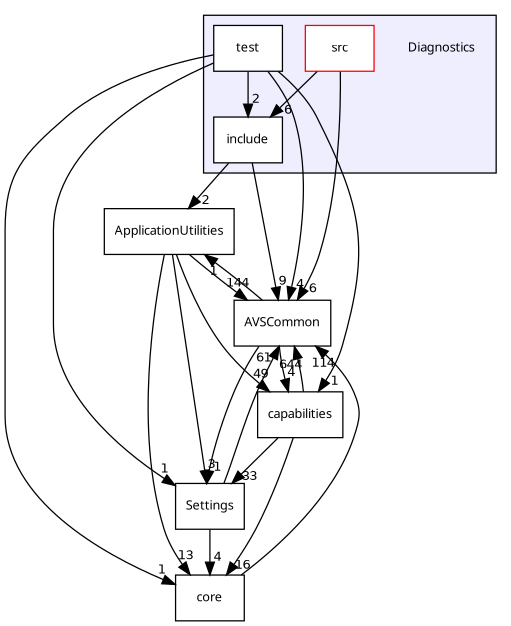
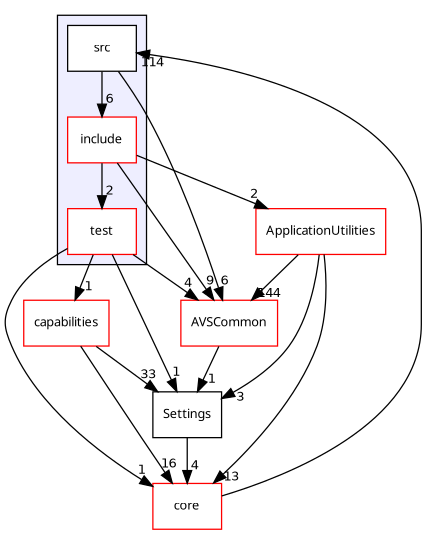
node "test": color black -> red
node "src": color red -> black
node "Diagnostics": removed
edge "test" -> "include": reversed
node "include": color black -> red
node "ApplicationUtilities": color black -> red
edge "AVSCommon" -> "ApplicationUtilities": removed
node "AVSCommon": color black -> red
edge "ApplicationUtilities" -> "capabilities": removed
edge "AVSCommon" -> "capabilities": removed
edge "capabilities" -> "AVSCommon": removed
node "capabilities": color black -> red
edge "Settings" -> "AVSCommon": removed
edge "core" -> "AVSCommon": now "core" -> "src"
node "core": color black -> red
